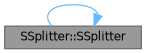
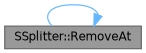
node "SSplitter::SSplitter": label "SSplitter::SSplitter" -> "SSplitter::RemoveAt"
